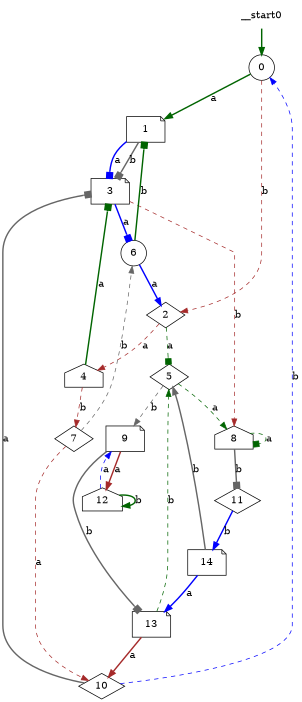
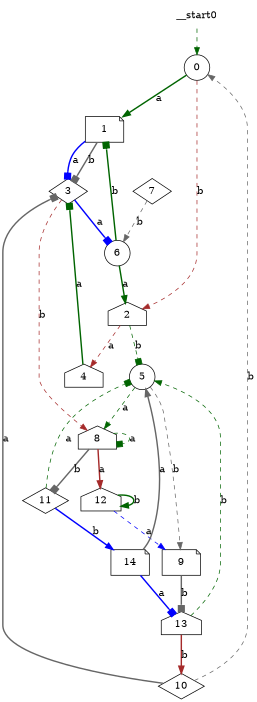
edge "__start0" -> "0": style bold -> dashed
node "3": shape note -> diamond
edge "6" -> "2": color blue -> darkgreen
node "2": shape diamond -> house
edge "2" -> "5": label "a" -> "b"
node "5": shape diamond -> circle
edge "4" -> "7": removed, label "b"
edge "11" -> "5": added, label "a"
edge "10" -> "0": color blue -> gray40
edge "9" -> "12": now "8" -> "12"
edge "14" -> "5": label "b" -> "a"
edge "7" -> "10": removed, label "a"
edge "14" -> "13": arrowhead normal -> box
node "13": shape note -> house
edge "13" -> "10": label "a" -> "b"
